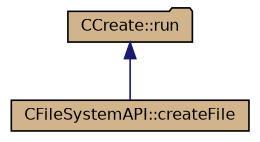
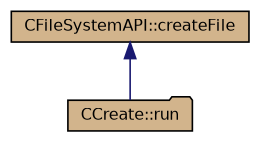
edge "CFileSystemAPI::createFile" -> "CCreate::run": reversed
